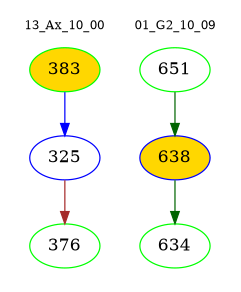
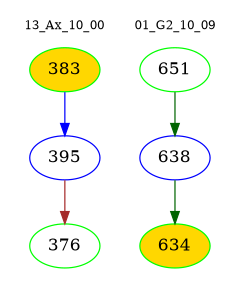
node "325": label "325" -> "395"
node "638": fillcolor gold -> white
node "634": fillcolor white -> gold
